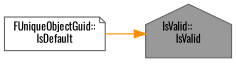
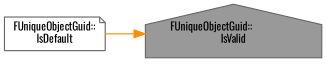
node "IsValid:: IsValid": label "IsValid:: IsValid" -> "FUniqueObjectGuid:: IsValid"
